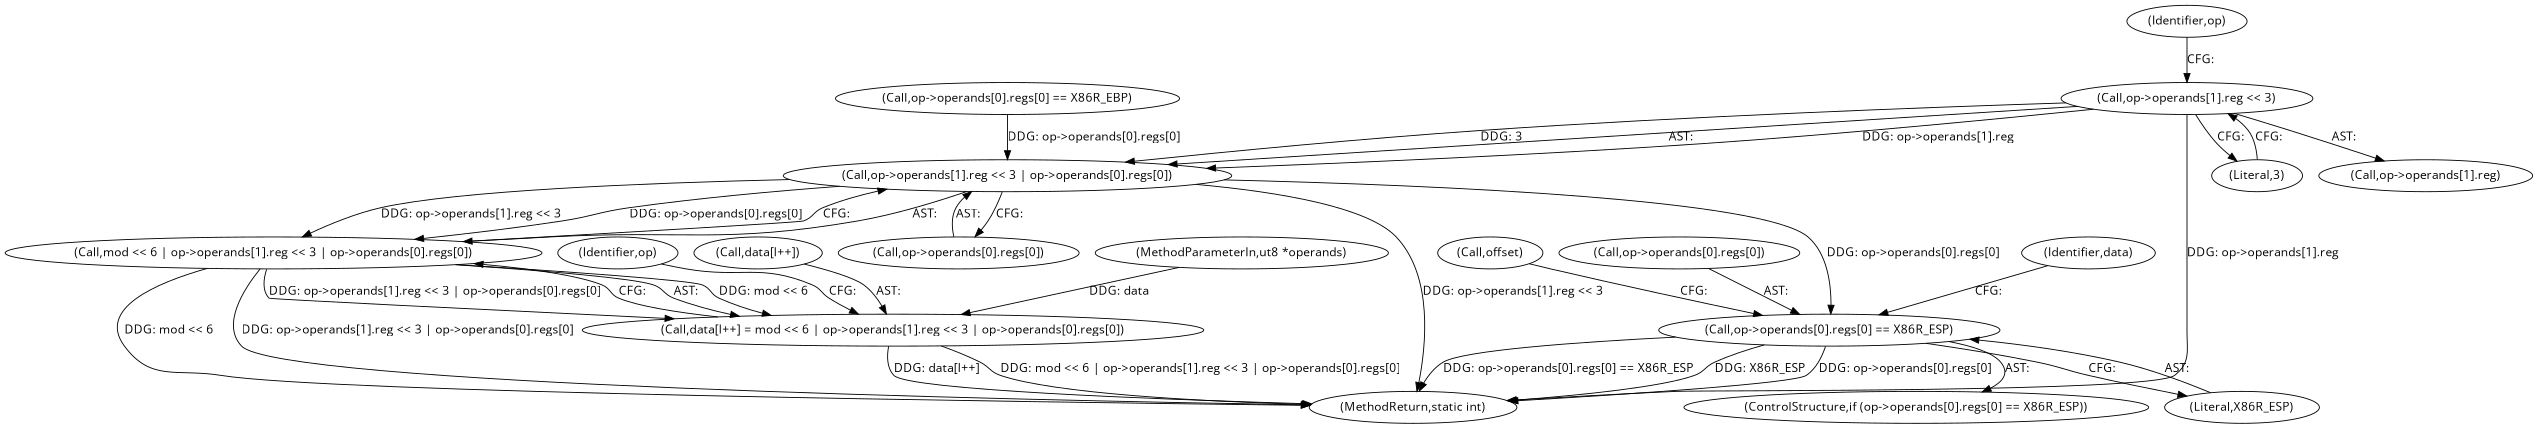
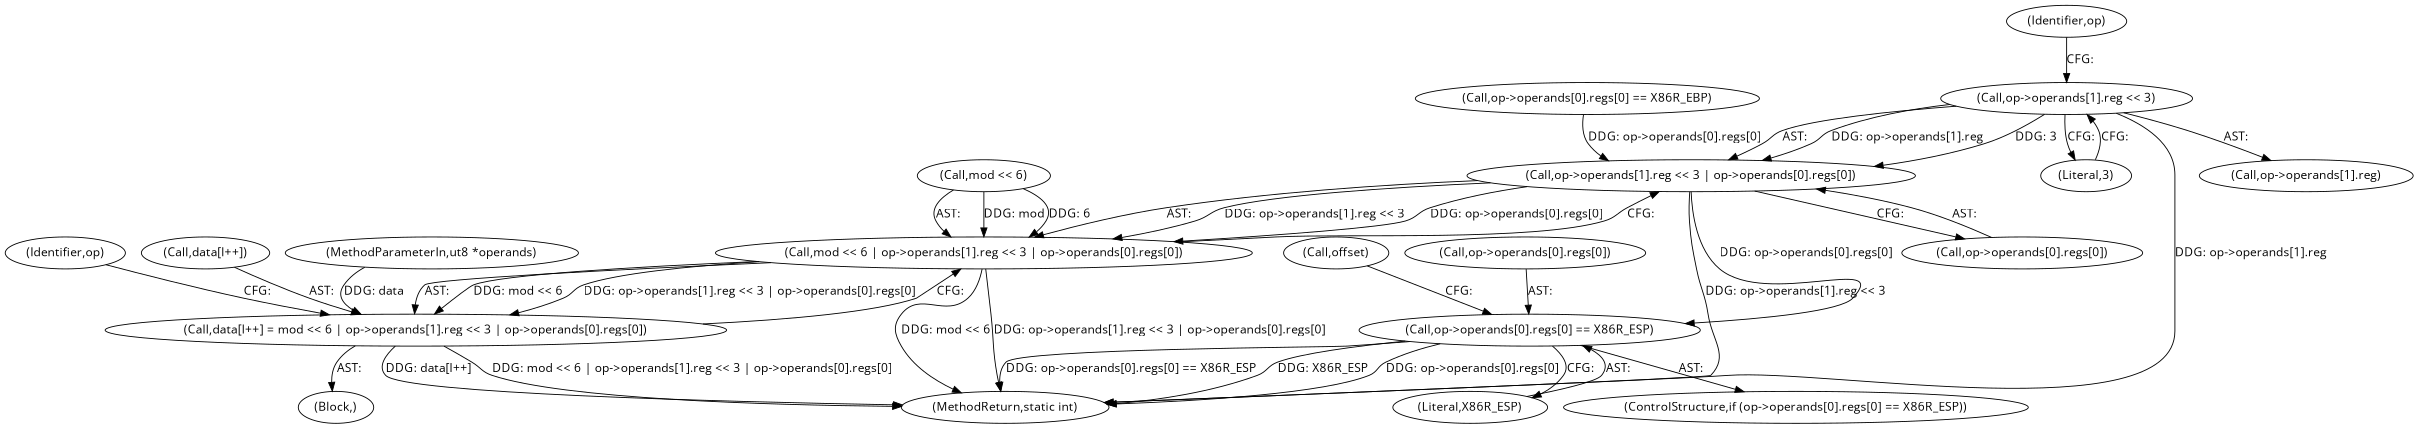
node "(Call,mod << 6)": added
node "(Identifier,data)": removed
node "(Block,)": added
